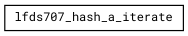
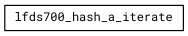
node "lfds707_hash_a_iterate": label "lfds707_hash_a_iterate" -> "lfds700_hash_a_iterate"
